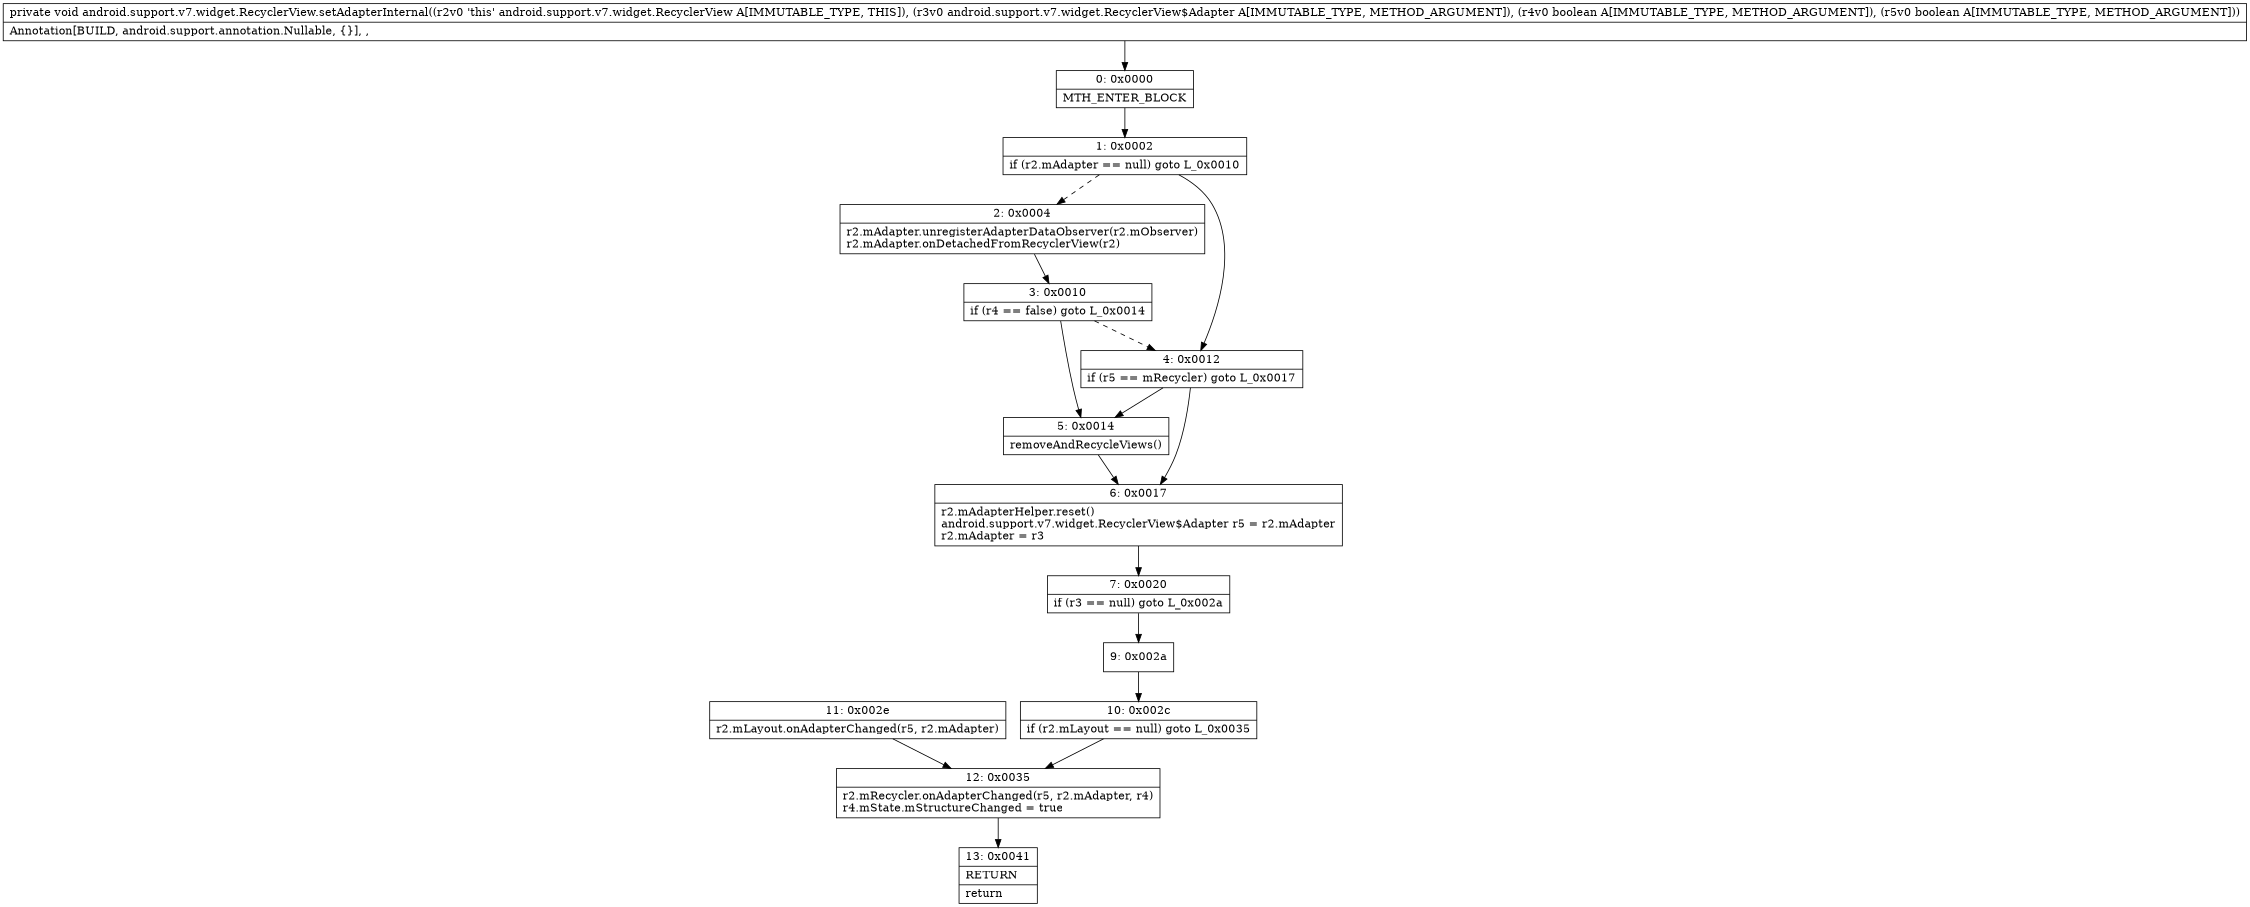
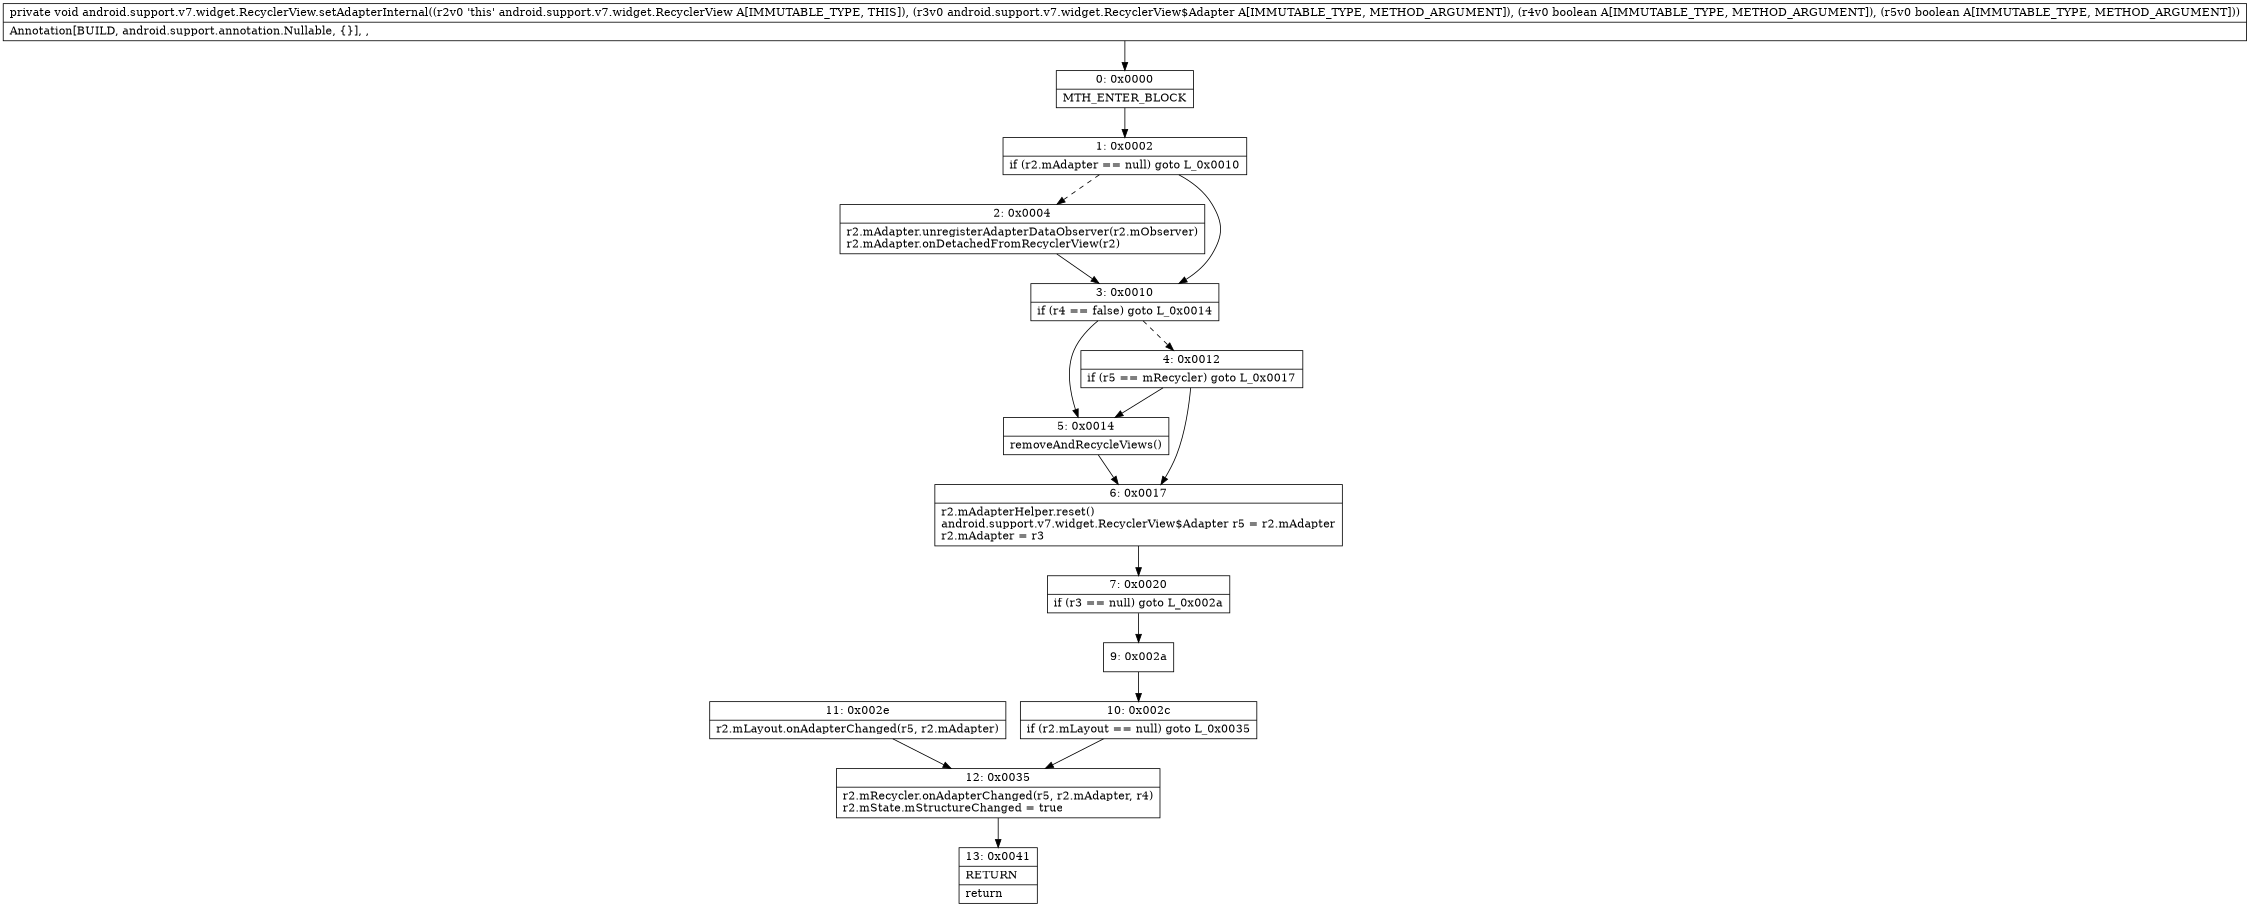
edge "1: 0x0002" -> "4: 0x0012": now "1: 0x0002" -> "3: 0x0010"
node "12: 0x0035": text "r4.mState.mStructureChanged = true" -> "r2.mState.mStructureChanged = true"
